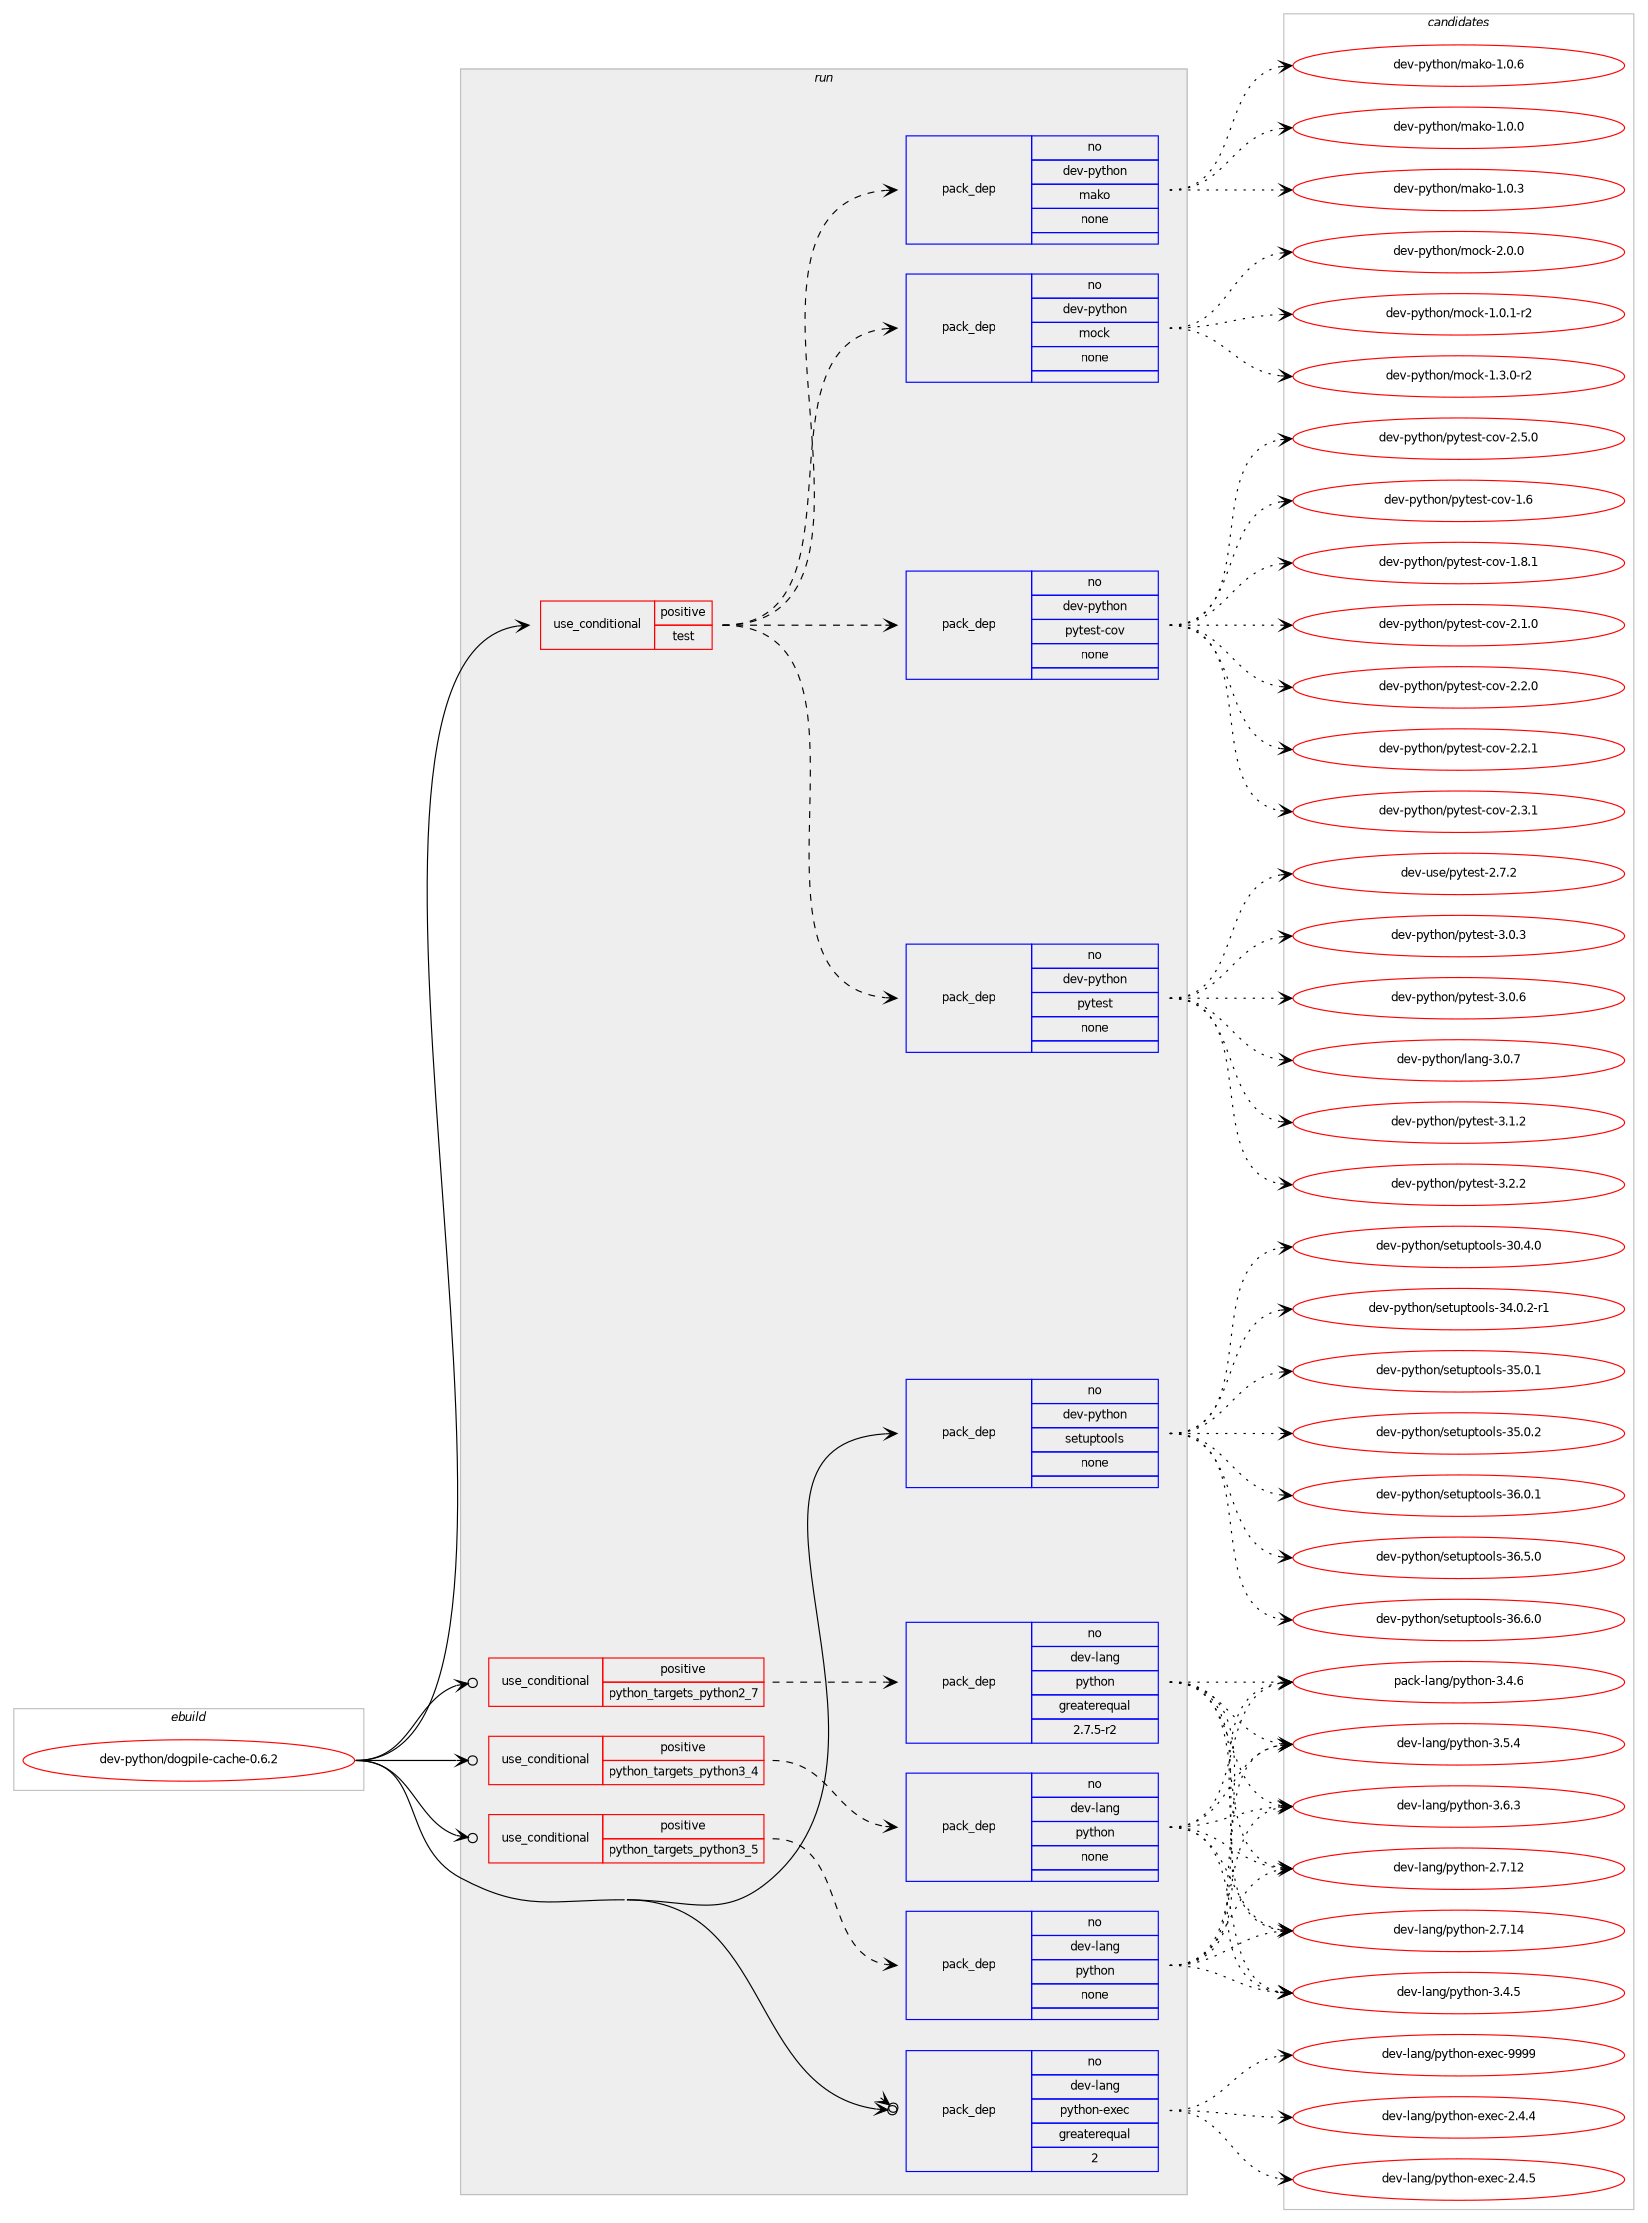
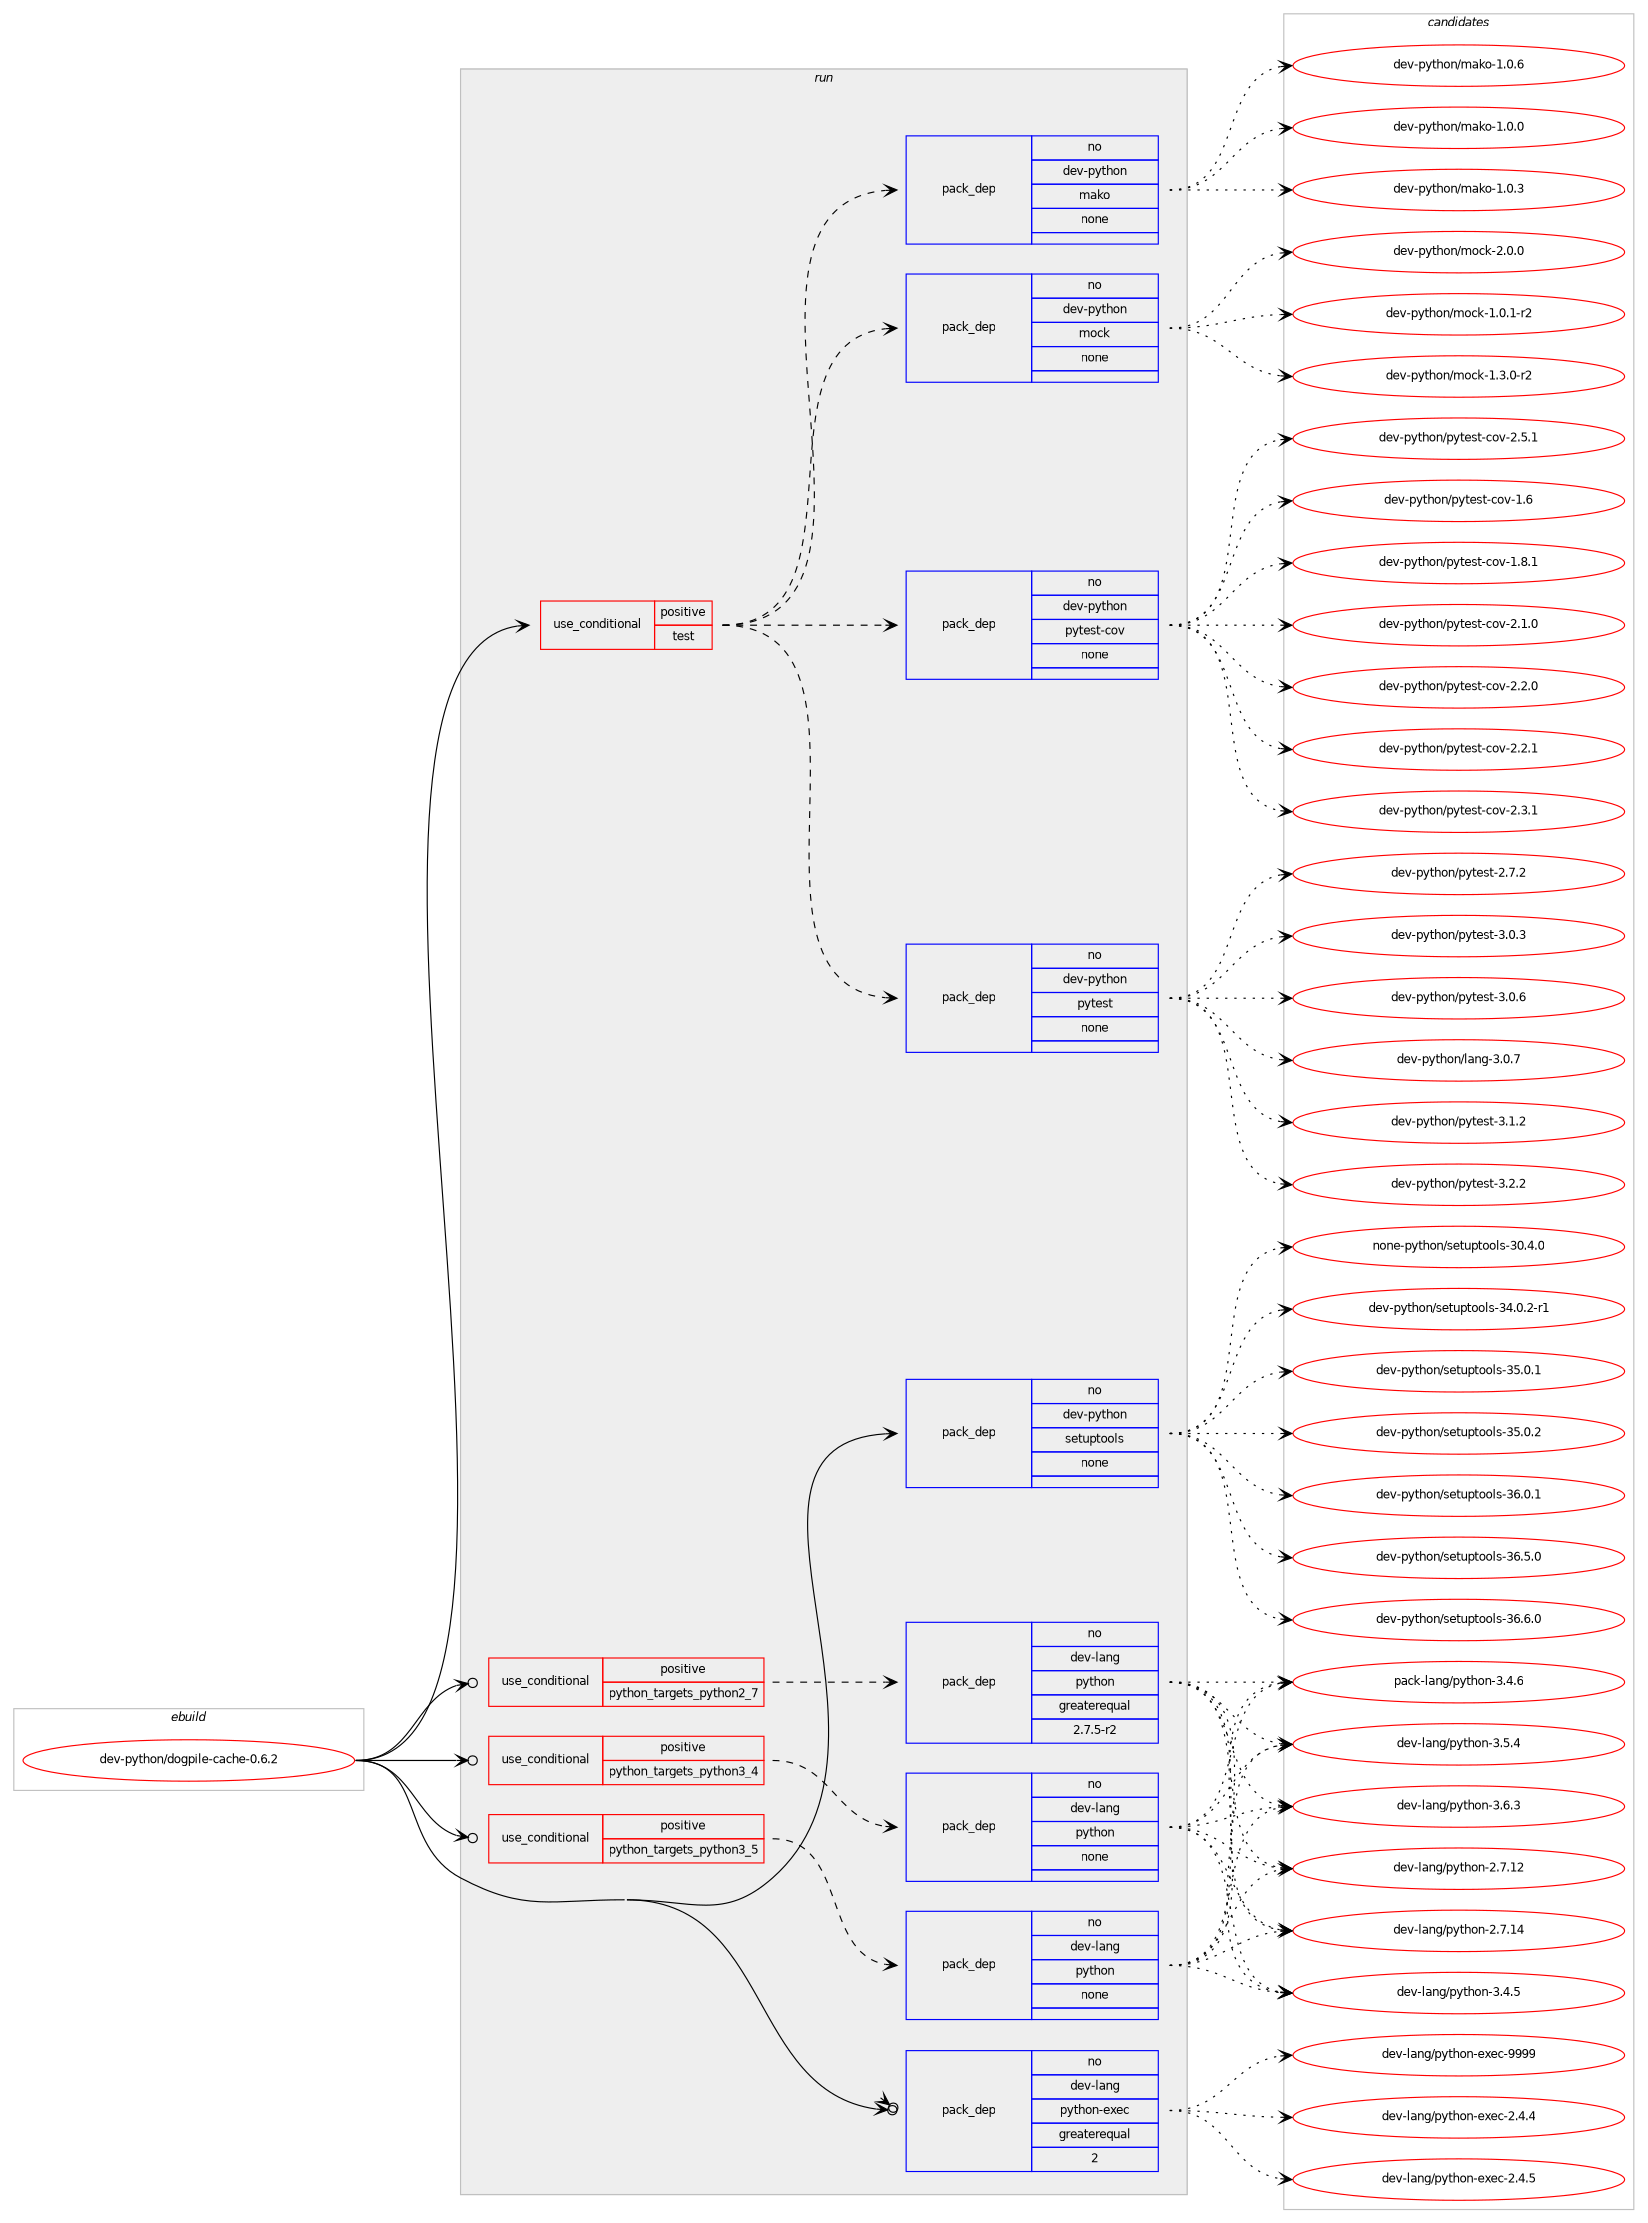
node "dev-python/pytest-cov-2.5.0": label "dev-python/pytest-cov-2.5.0" -> "dev-python/pytest-cov-2.5.1"
node "dev-use/pytest-2.7.2": label "dev-use/pytest-2.7.2" -> "dev-python/pytest-2.7.2"
node "dev-python/setuptools-30.4.0": label "dev-python/setuptools-30.4.0" -> "none-python/setuptools-30.4.0"
